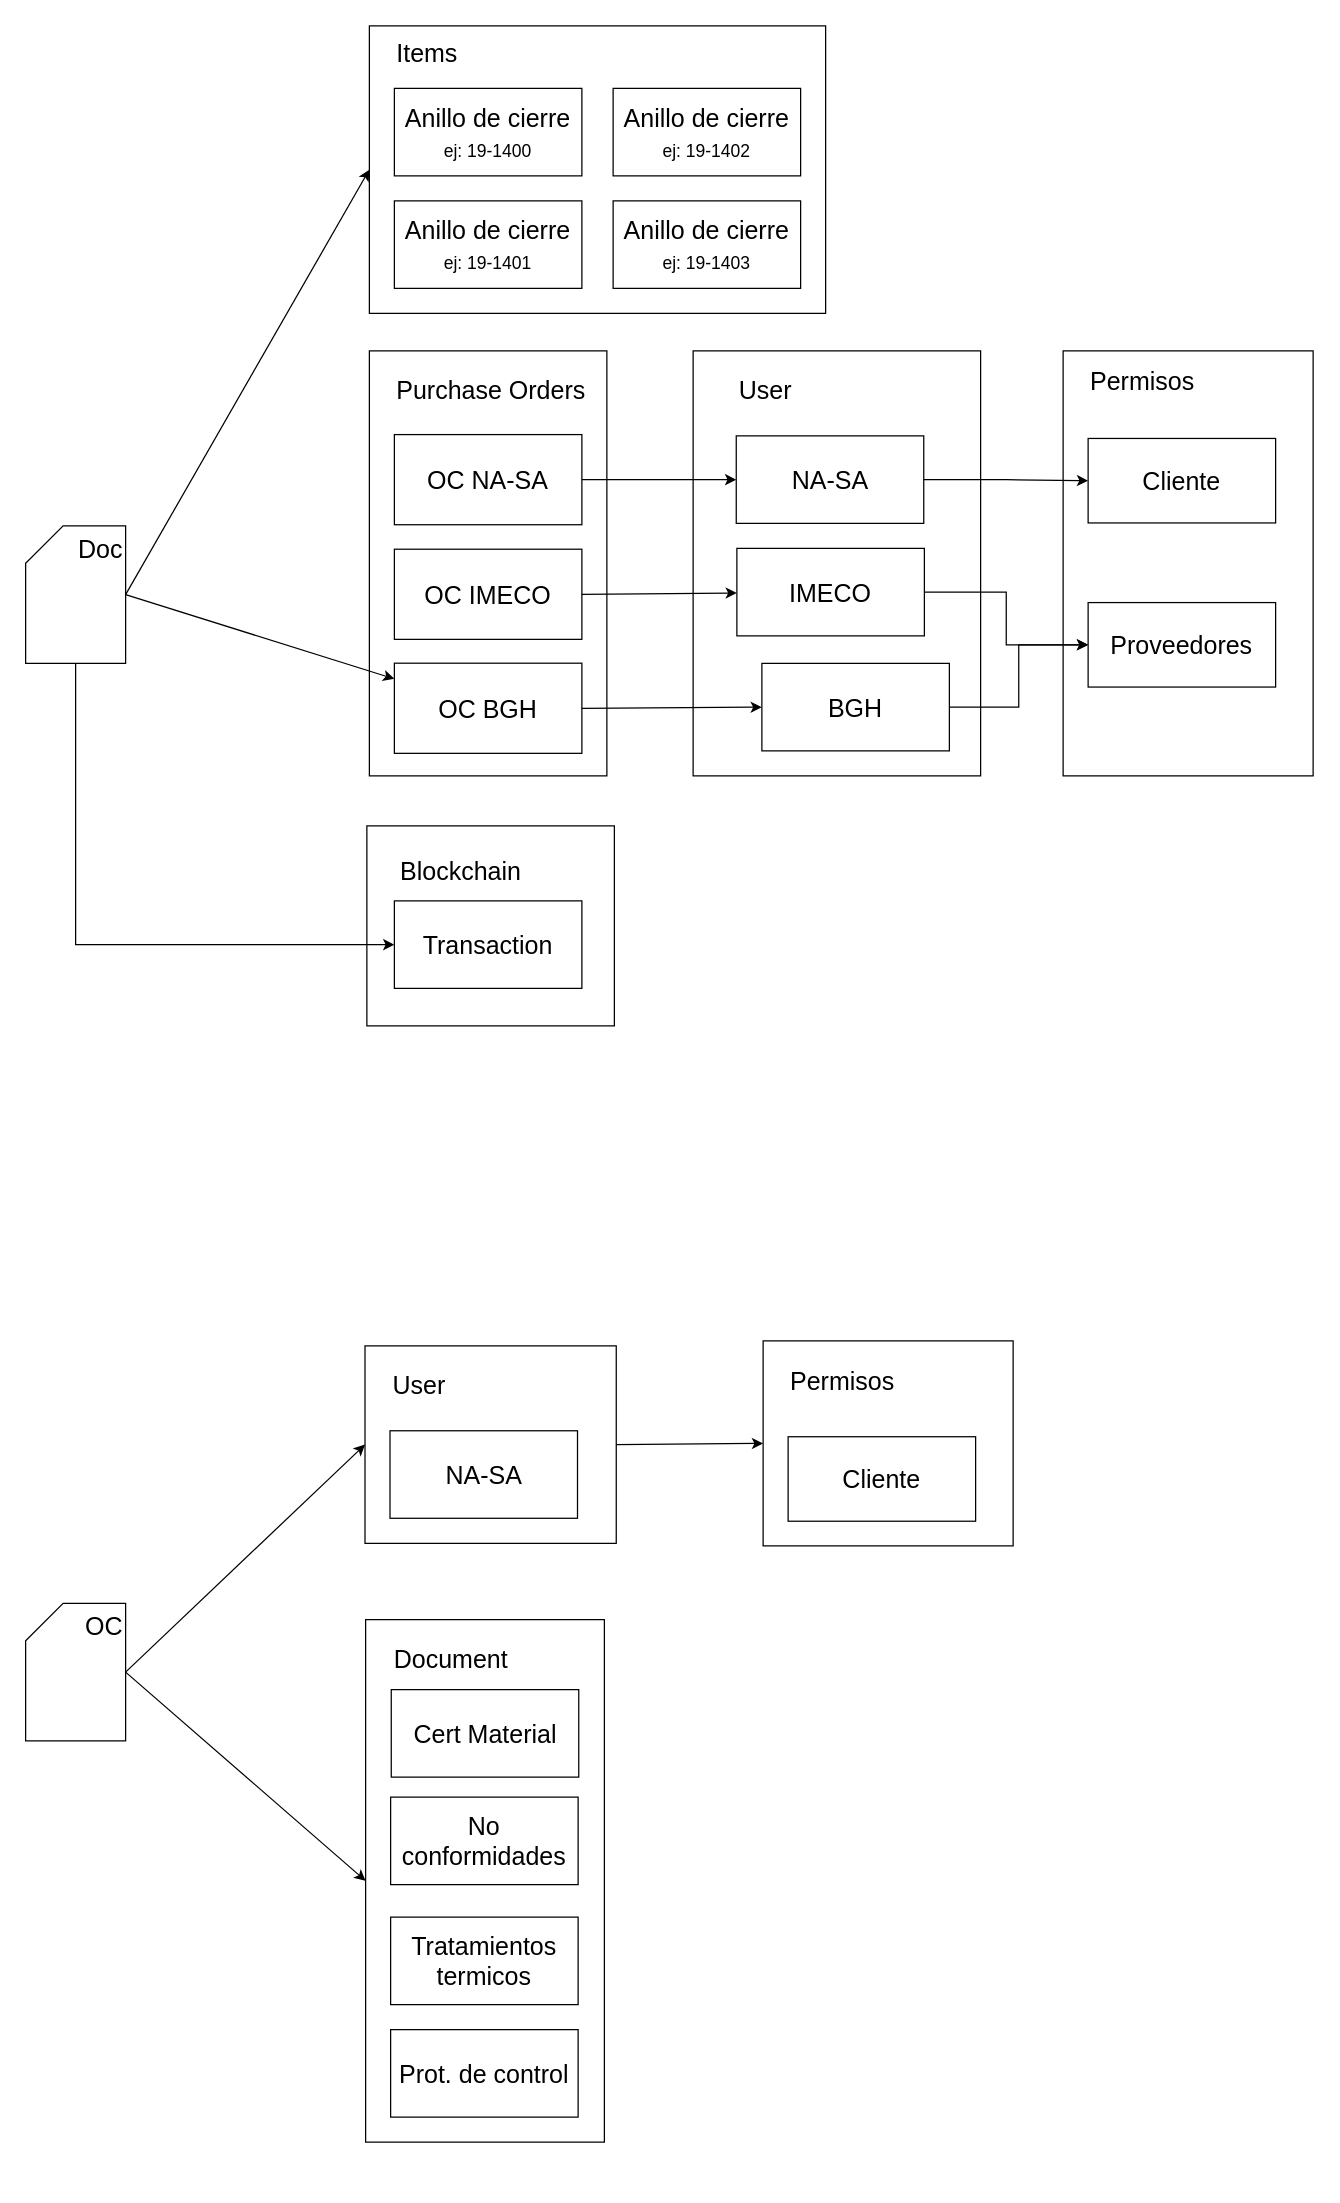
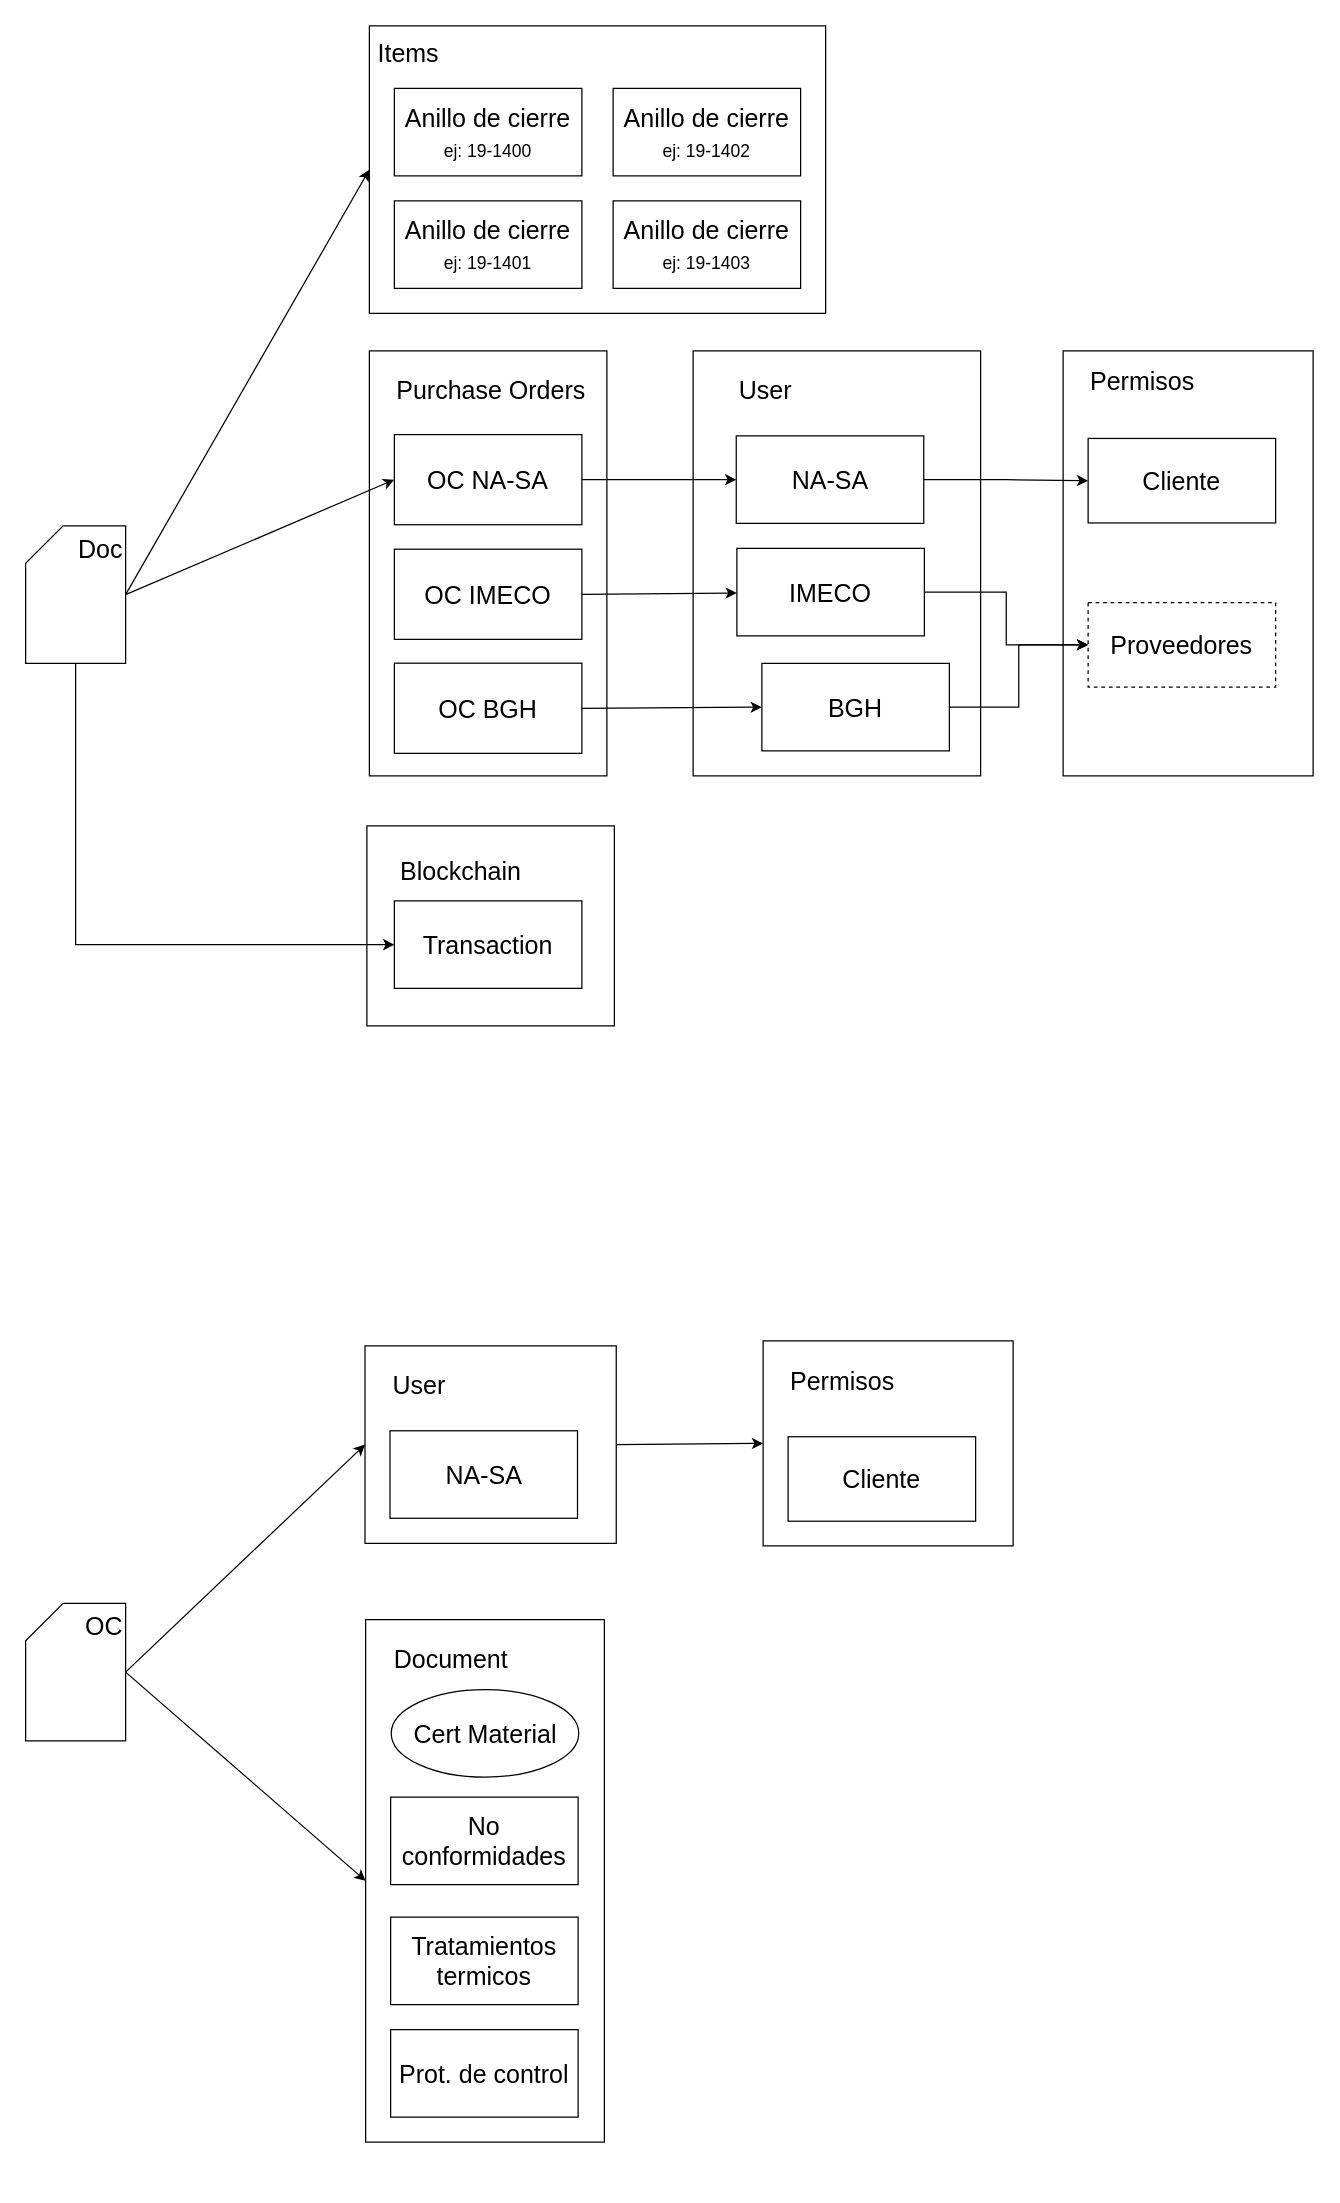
node "Items": moved (432, 52) -> (413, 52)
edge "Doc" -> "OC BGH": now "Doc" -> "OC NA-SA"
node "Proveedores": style solid -> dashed
node "Cert Material": shape rectangle -> ellipse
